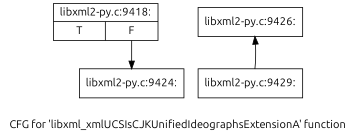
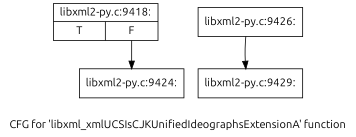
edge "libxml2-py.c:9429:" -> "libxml2-py.c:9426:": reversed
